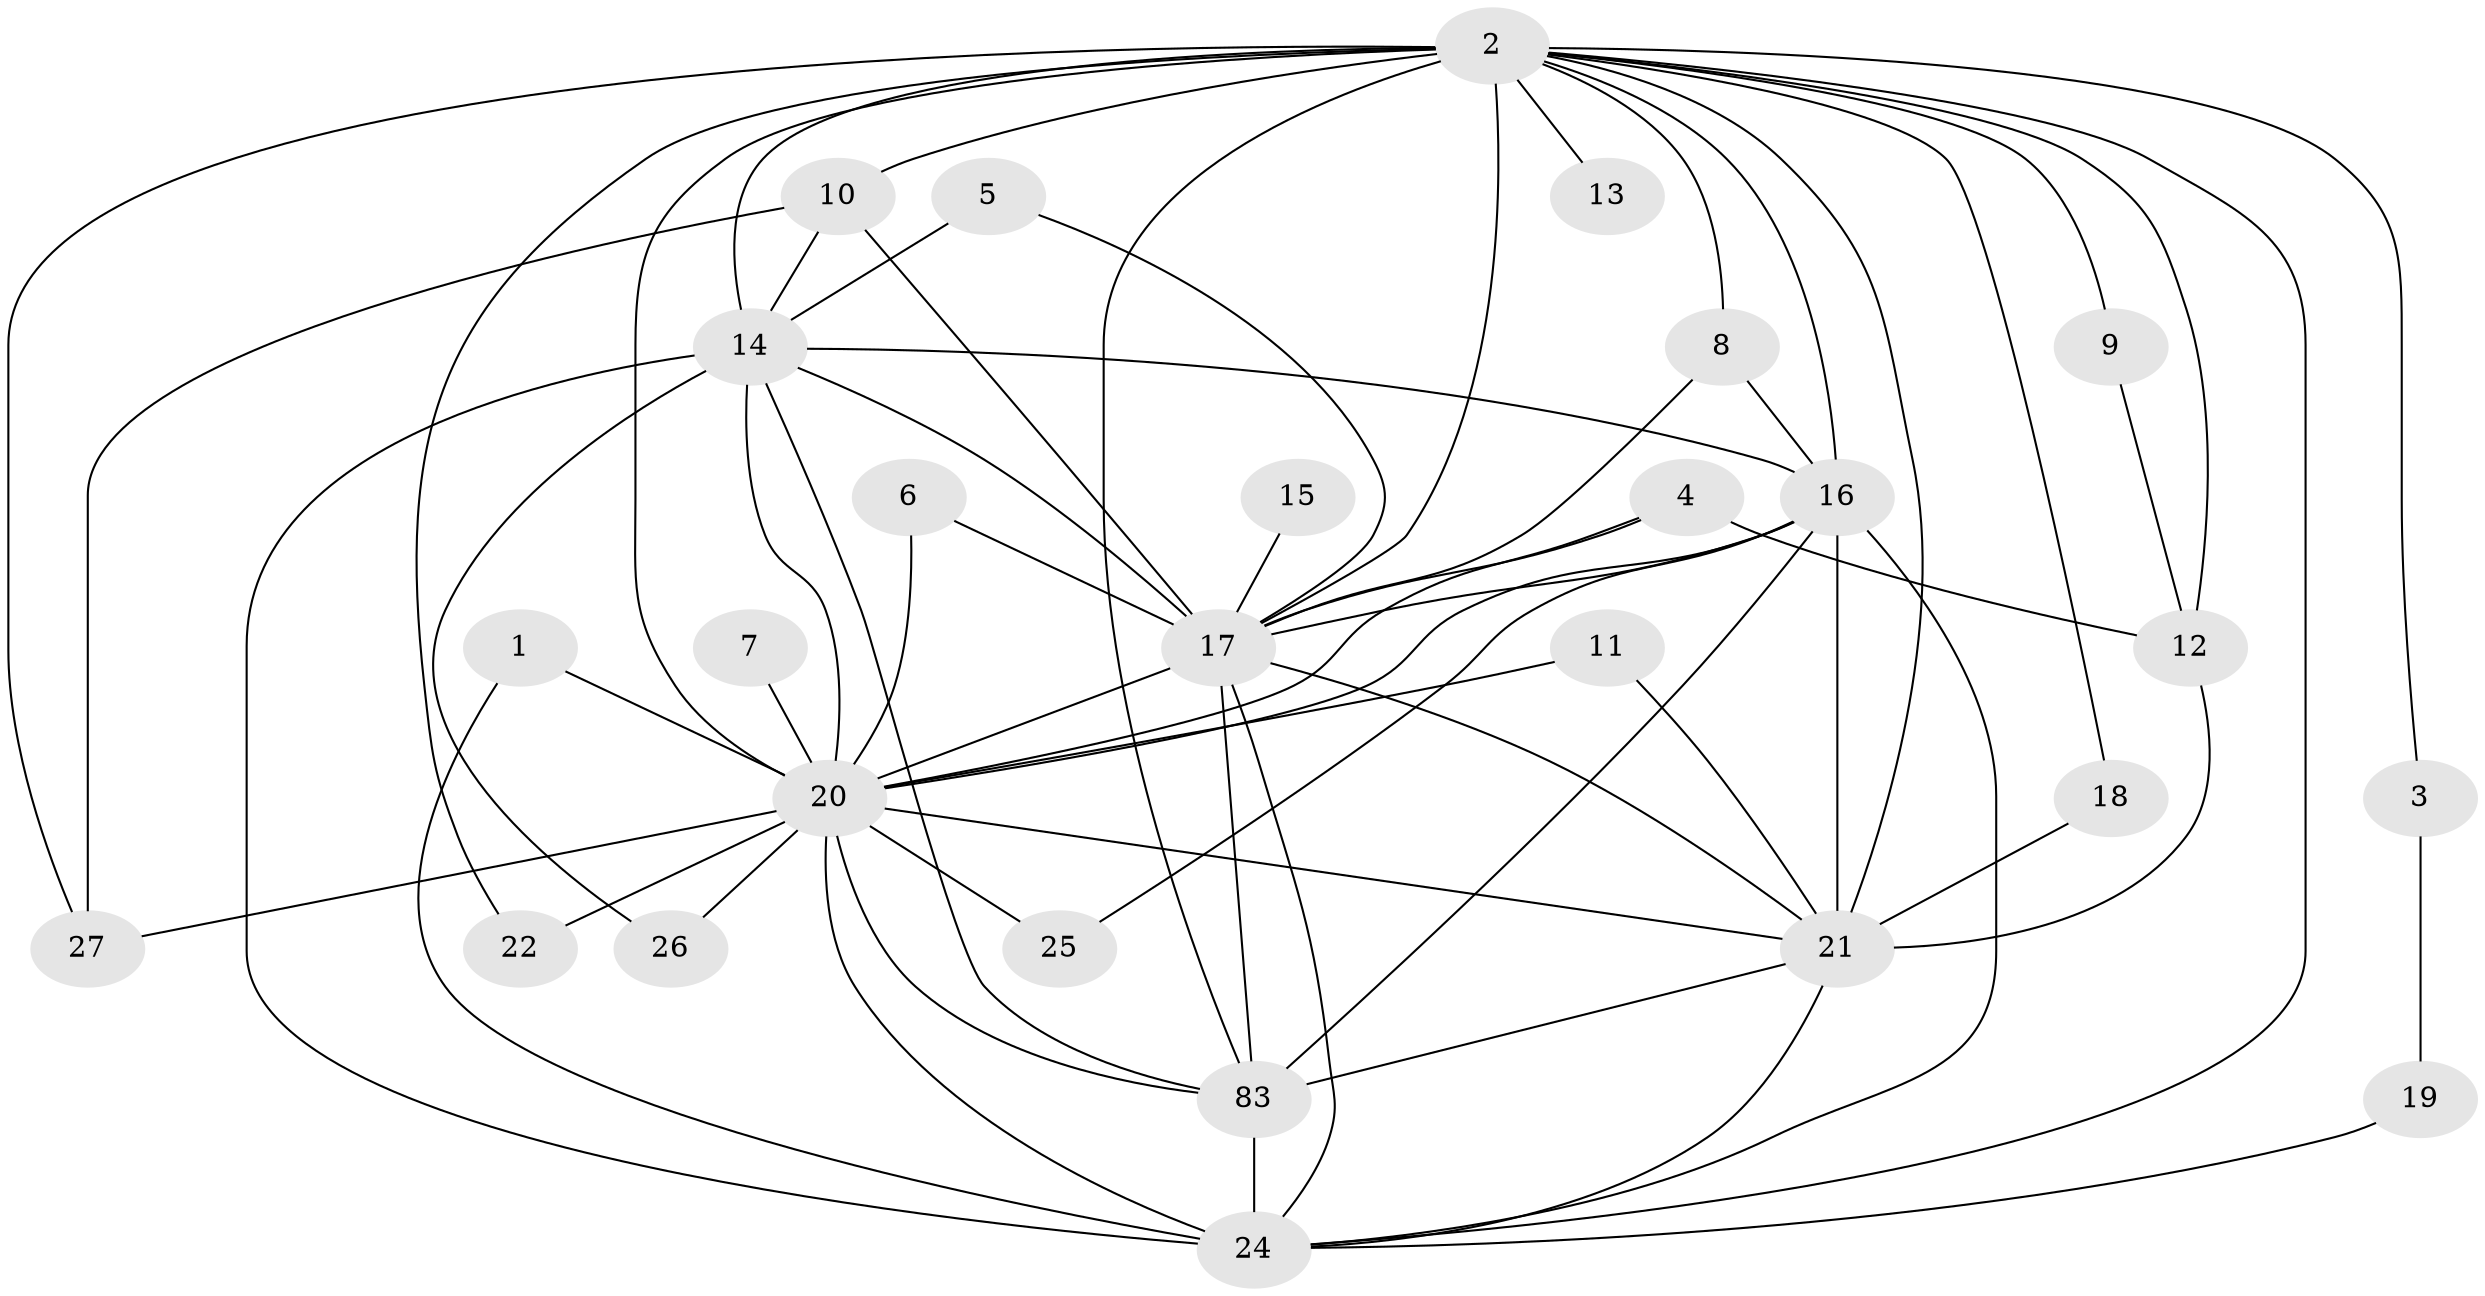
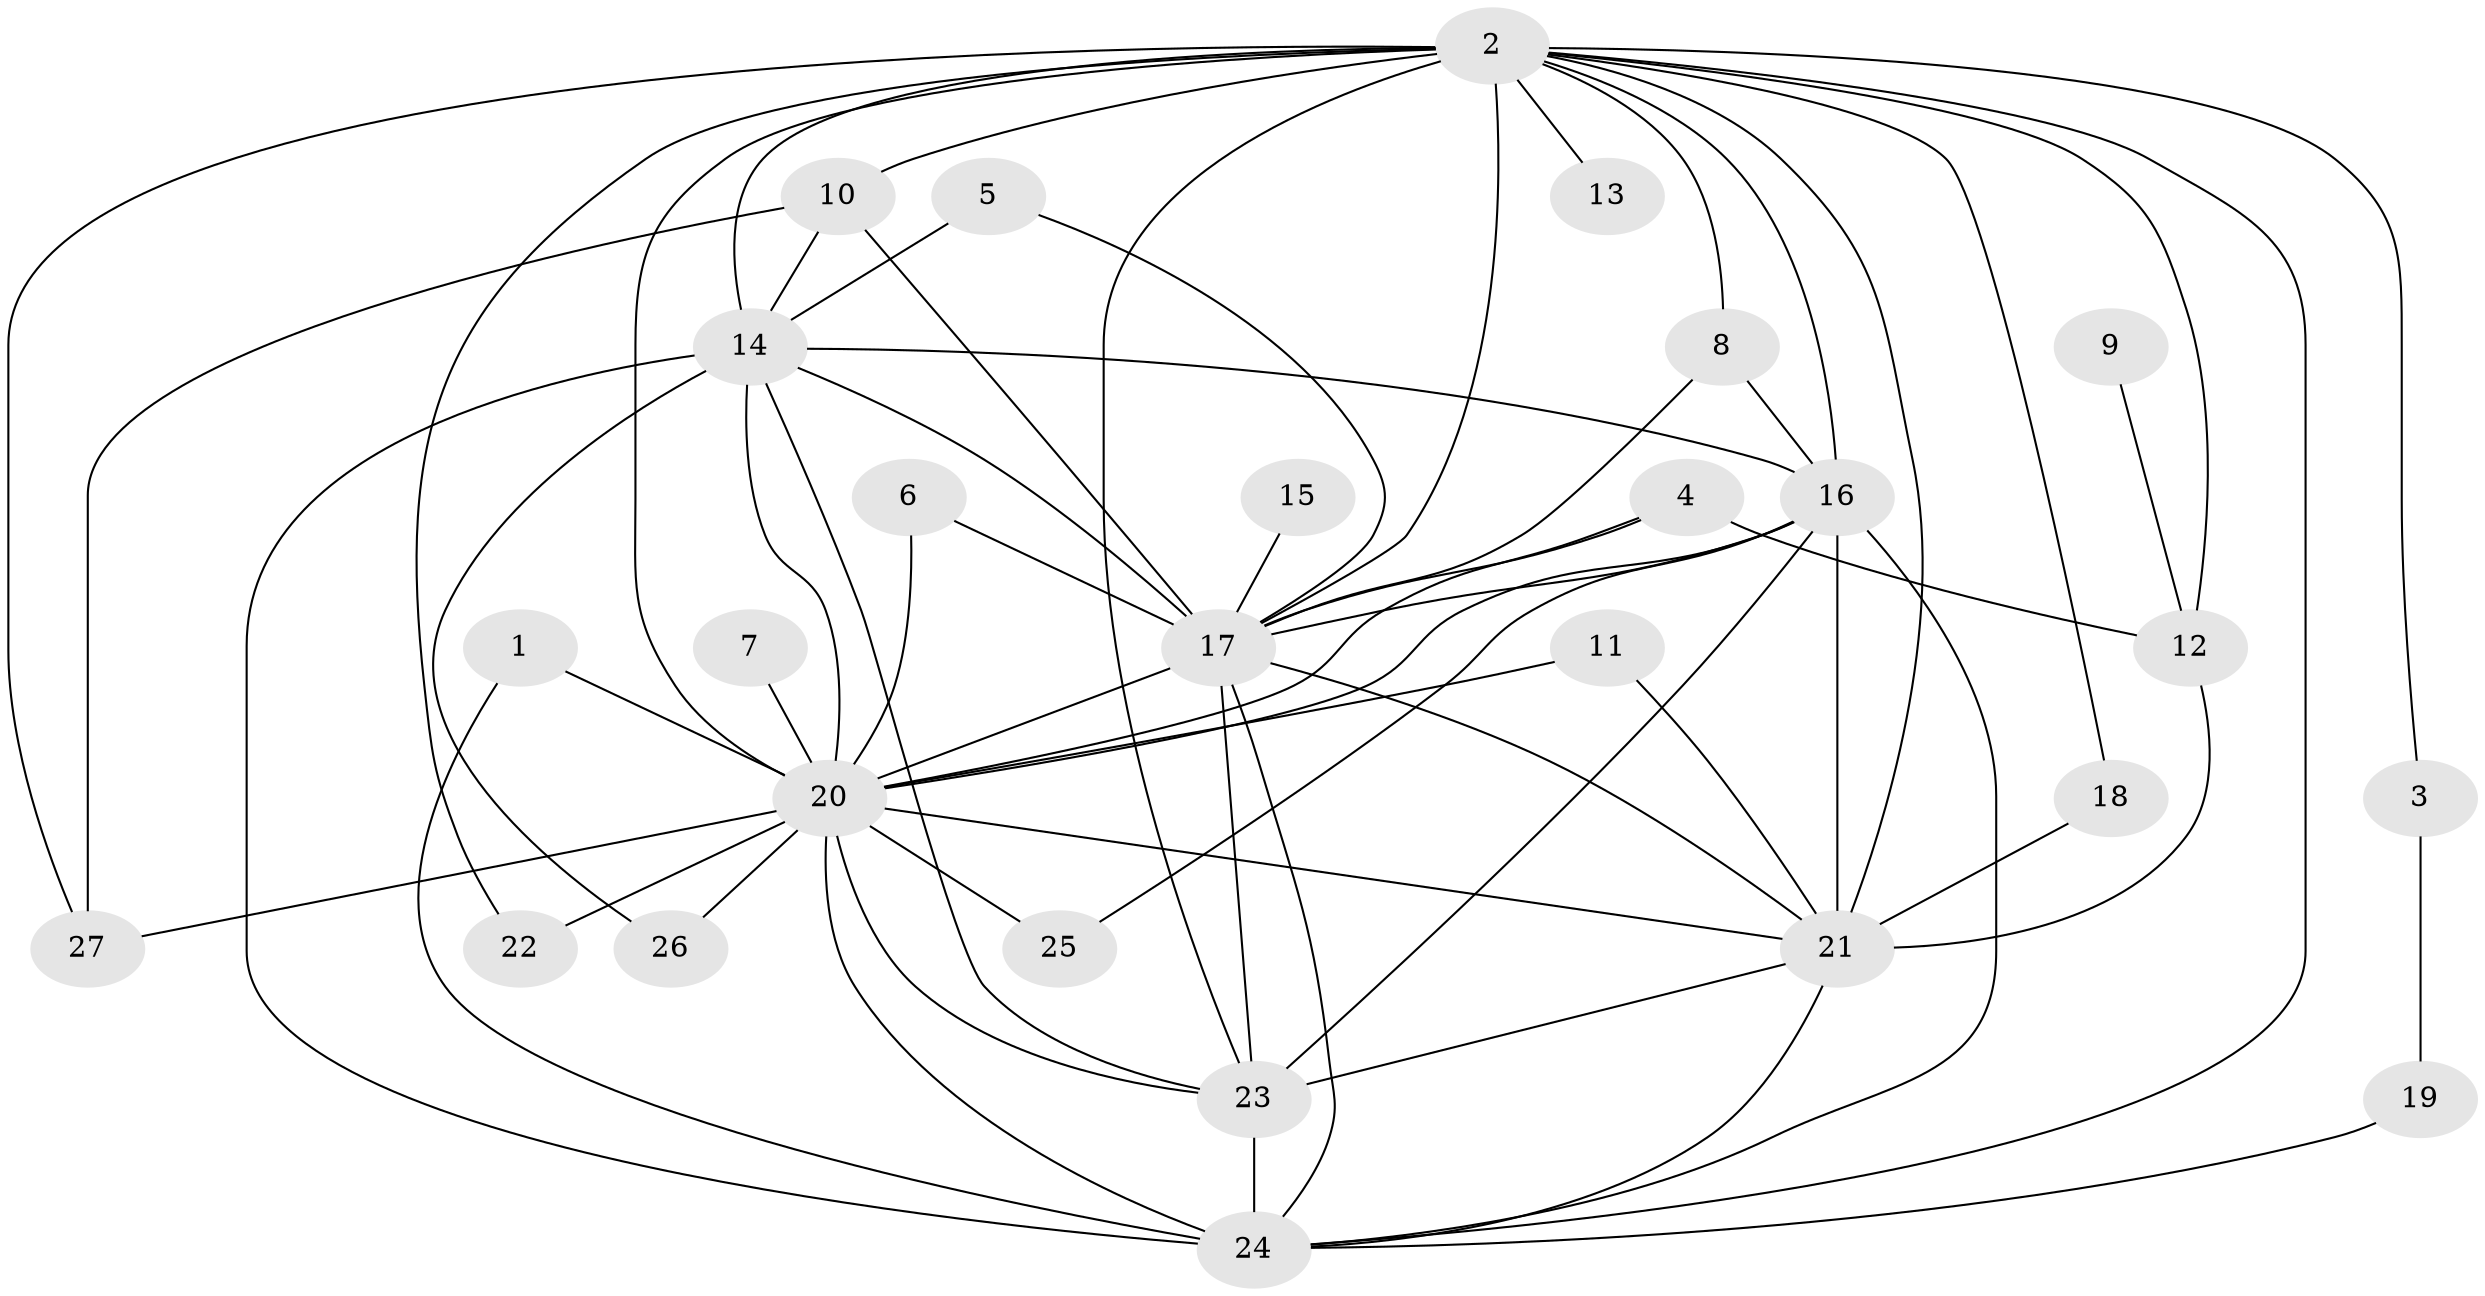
edge "2" -- "9": removed
node "83": label "83" -> "23"
